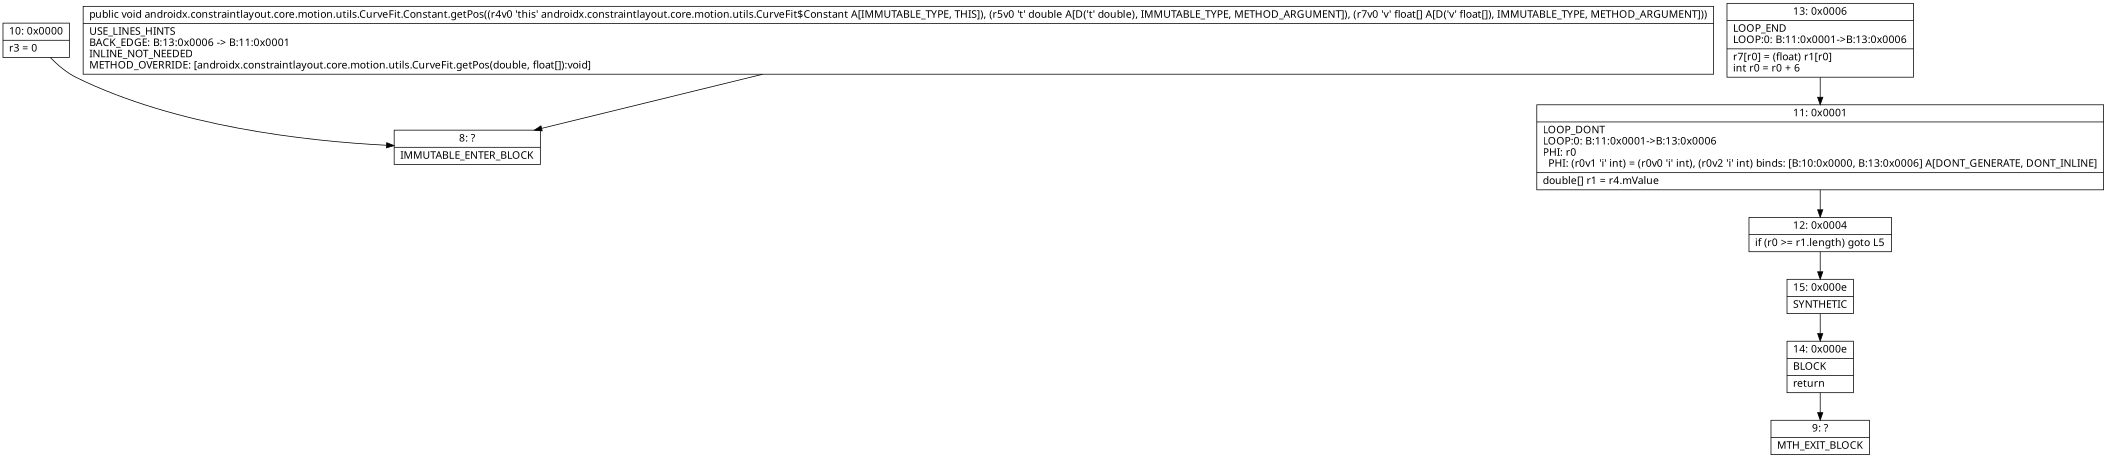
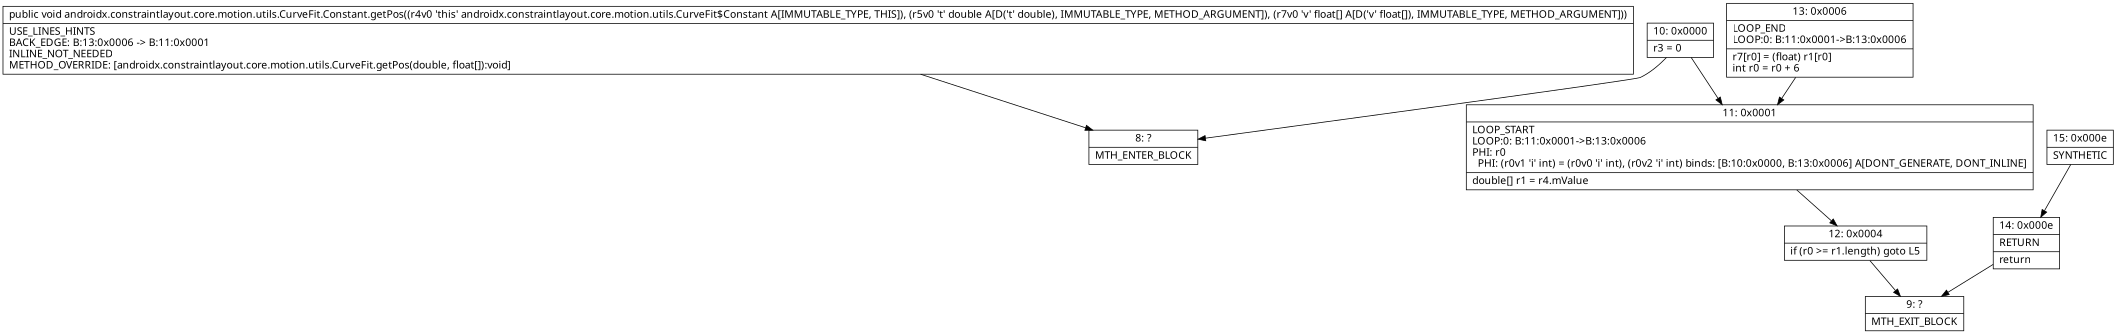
edge "10: 0x0000" -> "11: 0x0001": added
node "11: 0x0001": text "LOOP_DONT" -> "LOOP_START"
node "8: ?": text "IMMUTABLE_ENTER_BLOCK" -> "MTH_ENTER_BLOCK"
edge "12: 0x0004" -> "15: 0x000e": now "12: 0x0004" -> "9: ?"
node "14: 0x000e": text "BLOCK" -> "RETURN"
